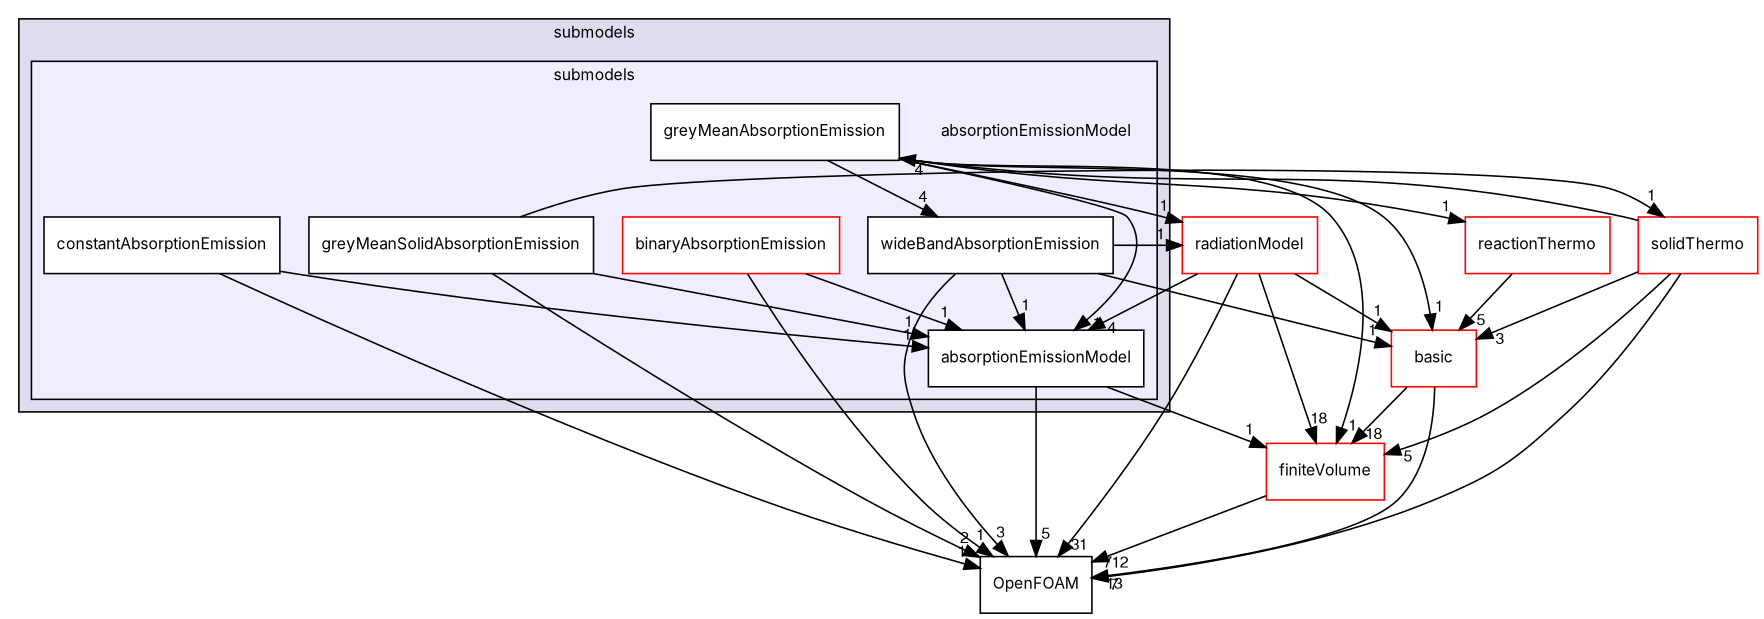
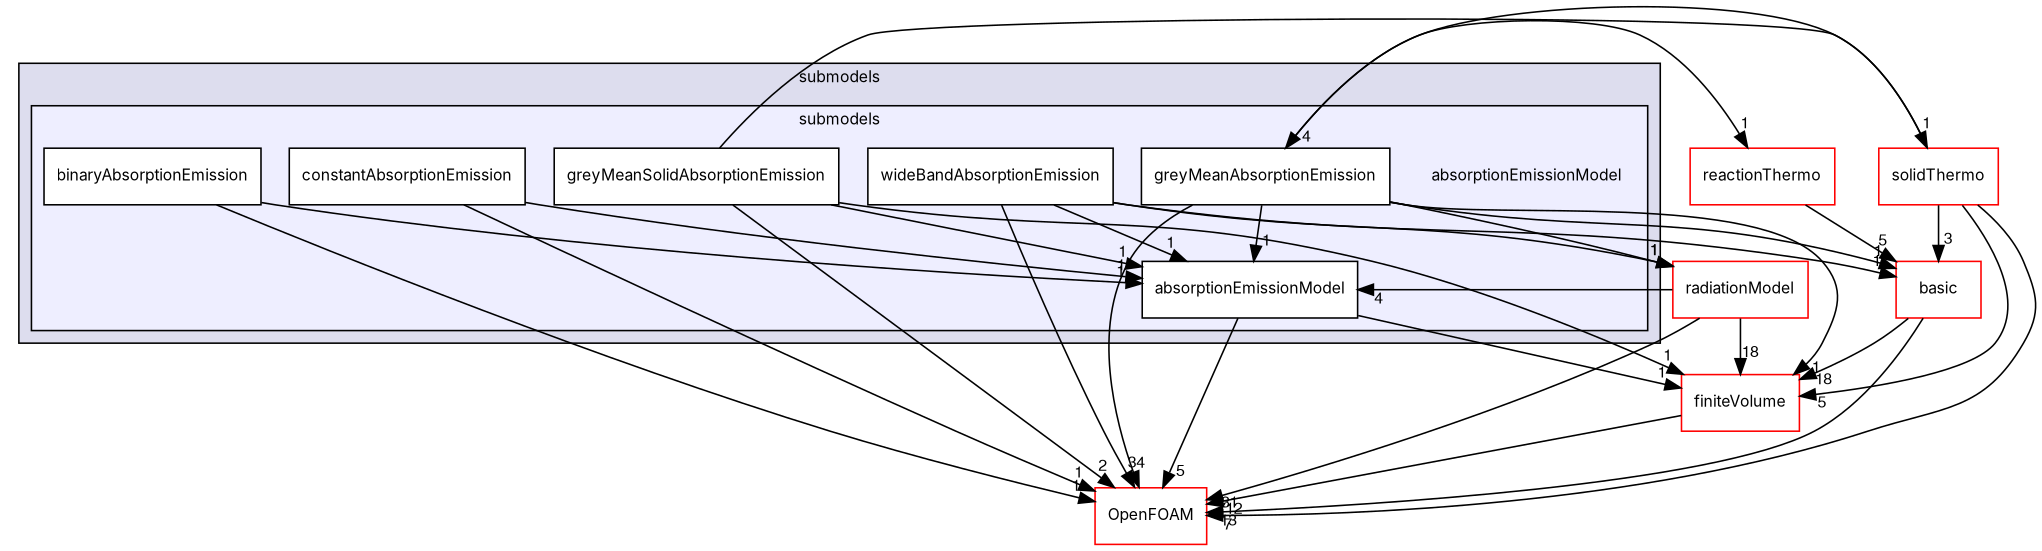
edge "greyMeanAbsorptionEmission" -> "wideBandAbsorptionEmission": now "greyMeanAbsorptionEmission" -> "OpenFOAM"
edge "greyMeanSolidAbsorptionEmission" -> "finiteVolume": added
node "binaryAbsorptionEmission": color red -> black
edge "radiationModel" -> "basic": removed
node "OpenFOAM": color black -> red
